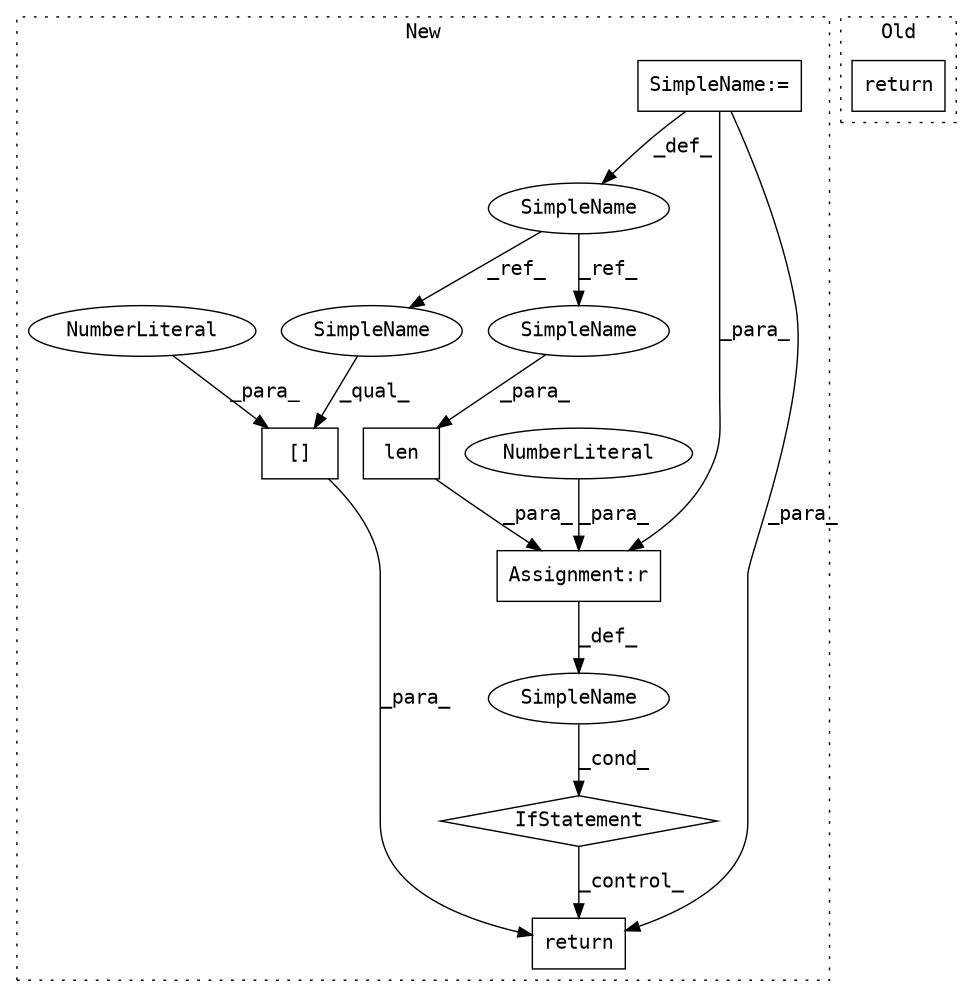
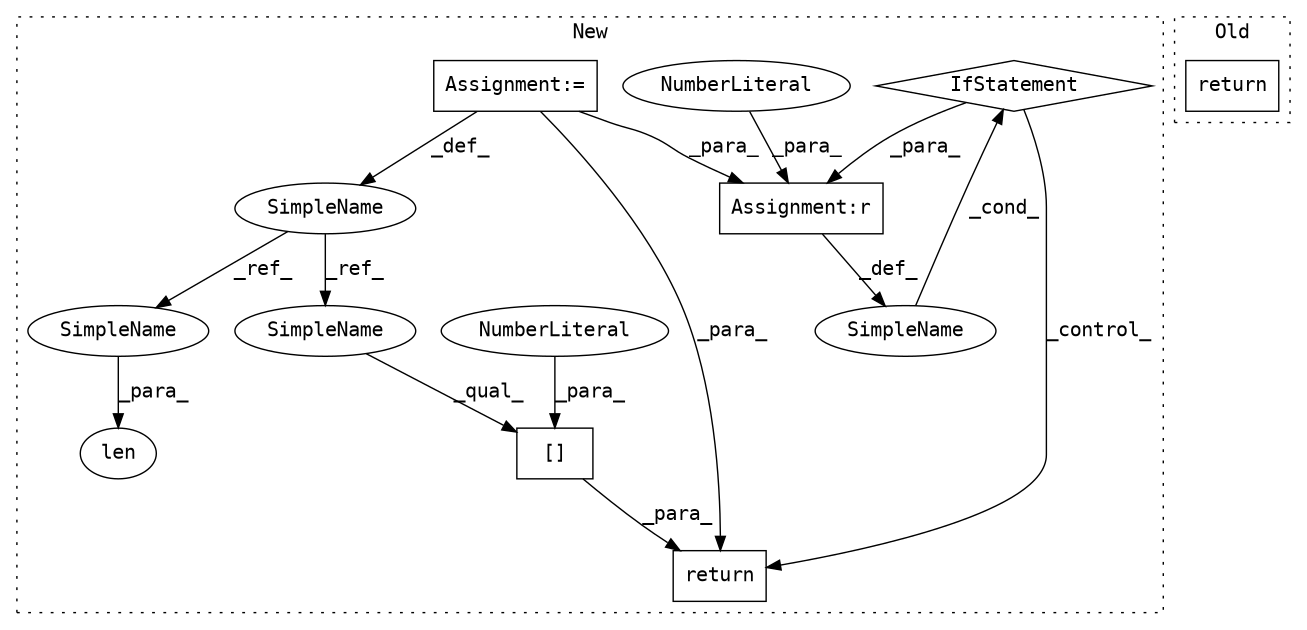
node "SimpleName:=": label "SimpleName:=" -> "Assignment:="
node "len": shape box -> ellipse
edge "len" -> "Assignment:r": now "IfStatement" -> "Assignment:r"
